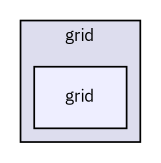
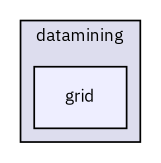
cluster "grid": label "grid" -> "datamining"
